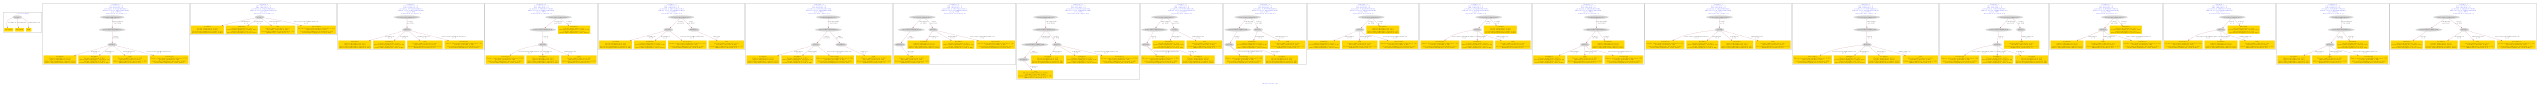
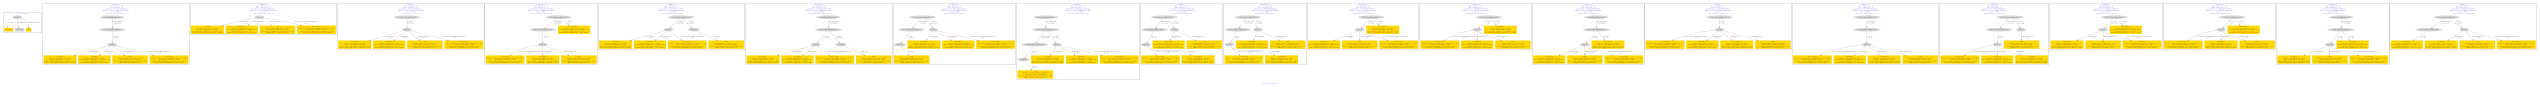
node "deathDate": fillcolor gold -> lightgray
